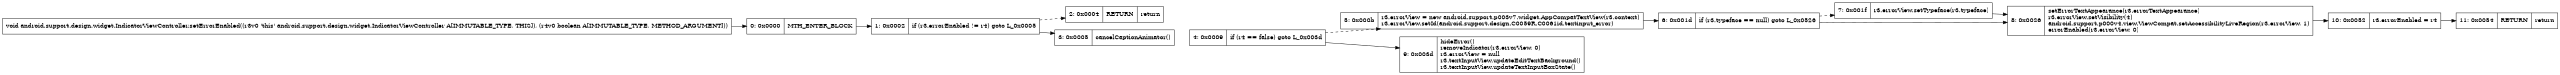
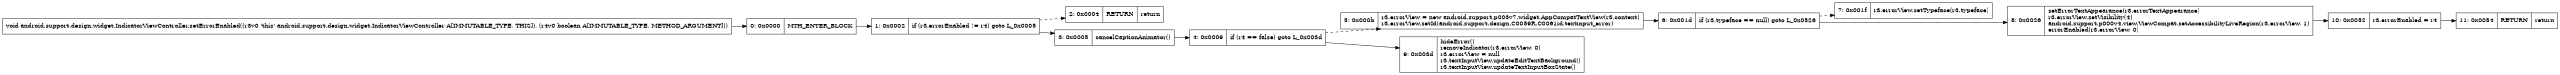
edge "7: 0x001f" -> "8: 0x0026": removed
edge "3: 0x0005" -> "4: 0x0009": added
